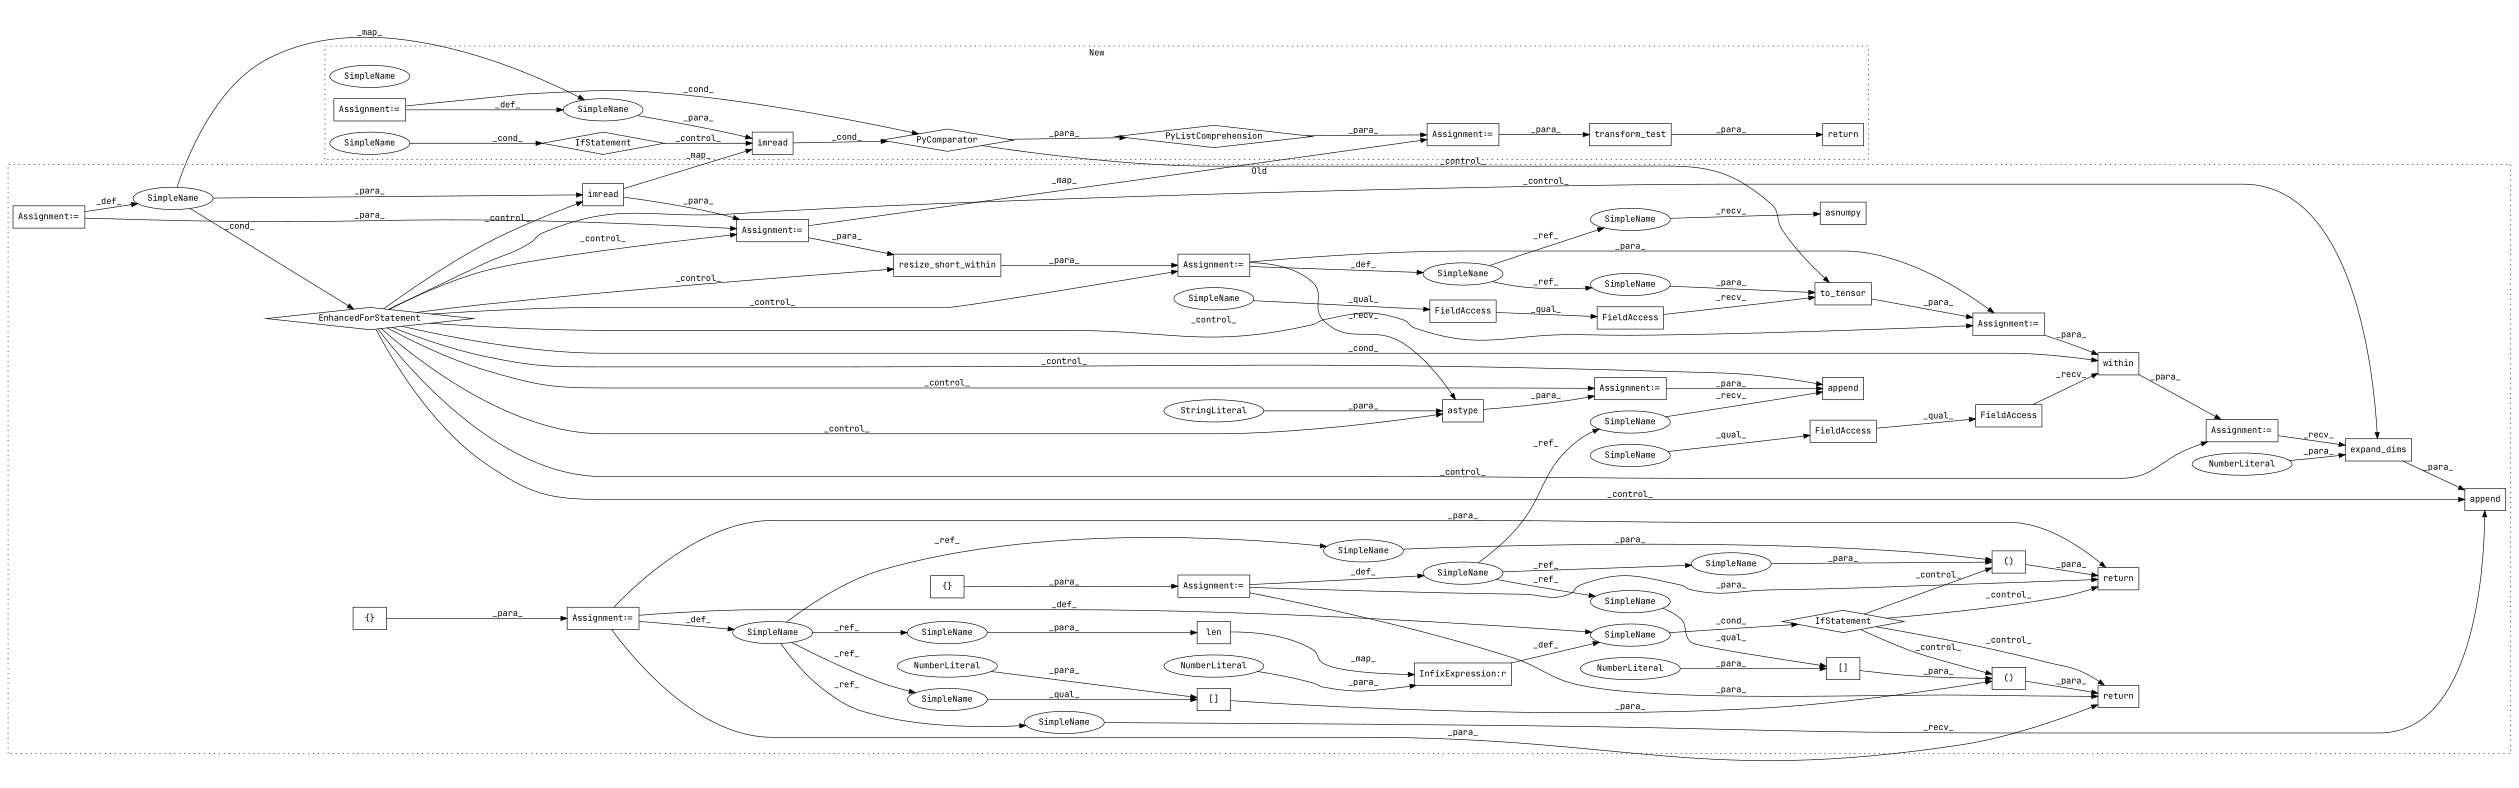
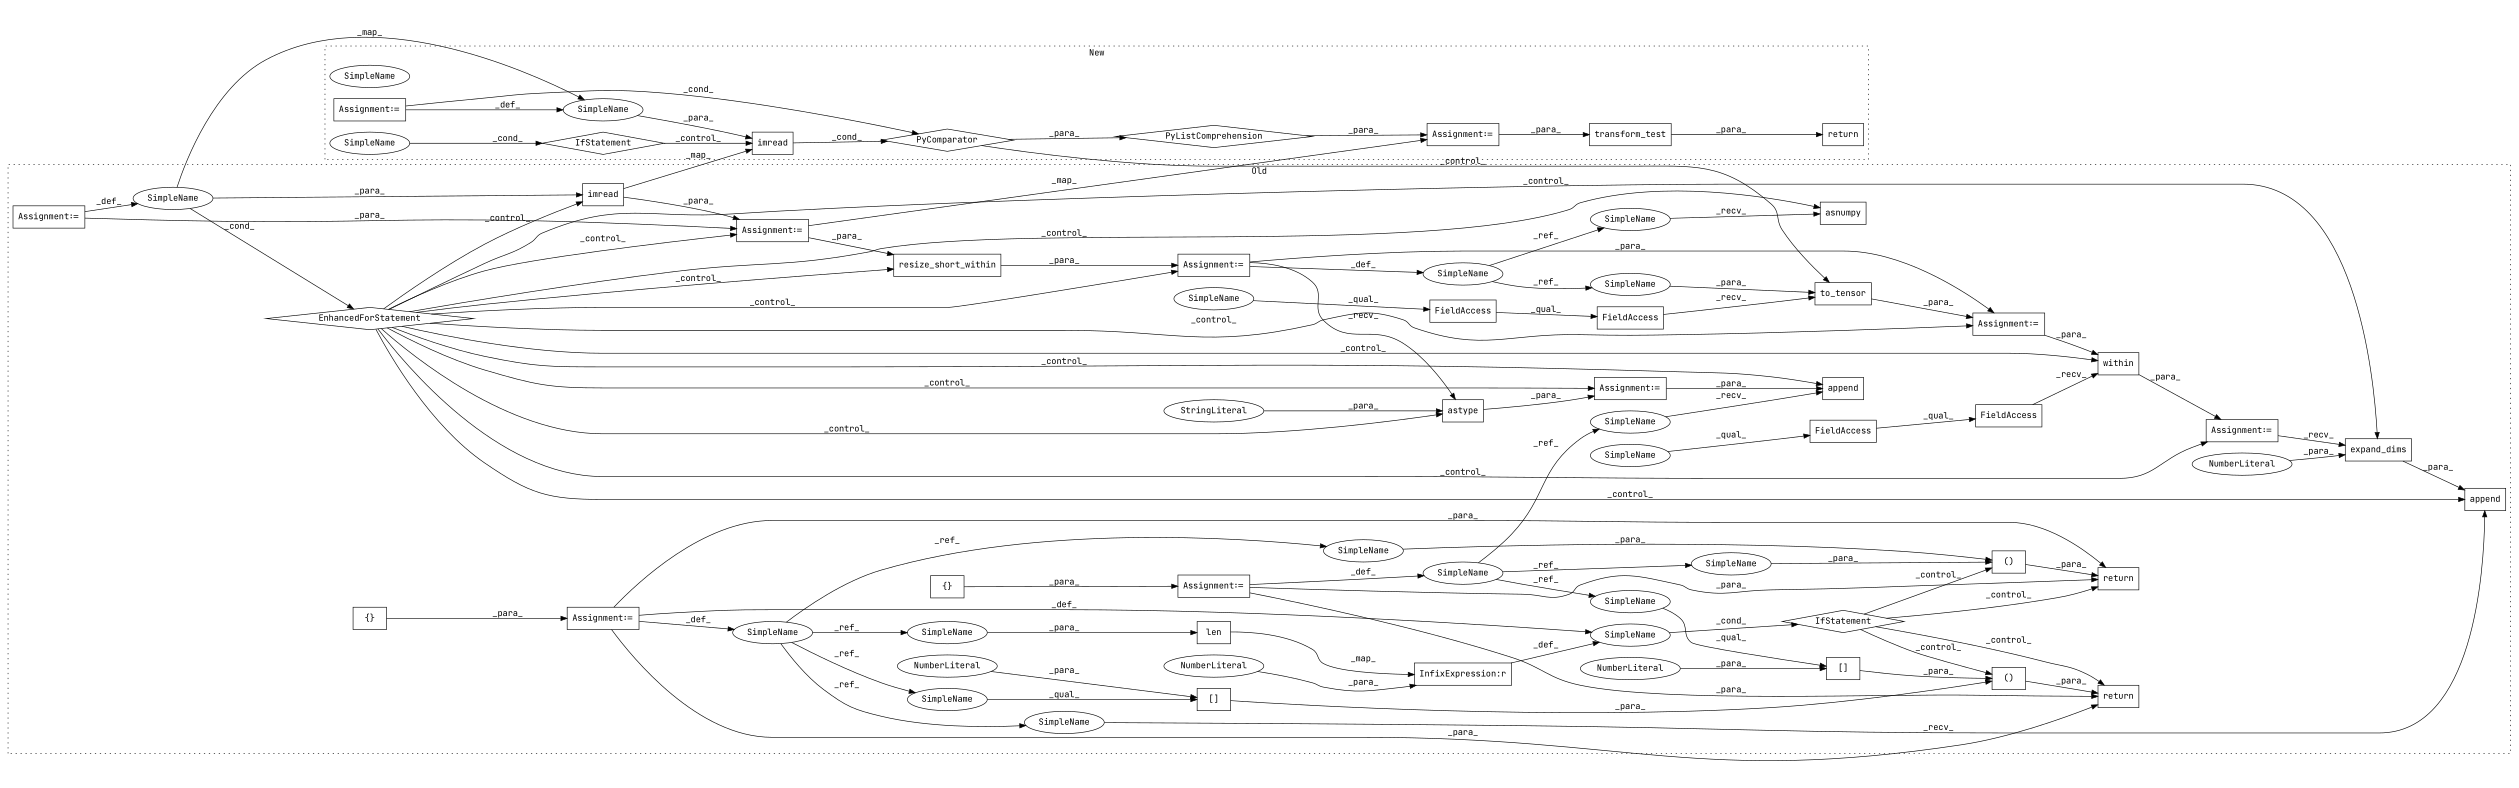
edge "EnhancedForStatement" -> "asnumpy": added, label "_control_"
edge "EnhancedForStatement" -> "within": label "_cond_" -> "_control_"
